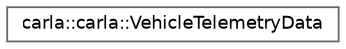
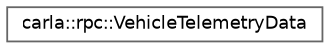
node "carla::carla::VehicleTelemetryData": label "carla::carla::VehicleTelemetryData" -> "carla::rpc::VehicleTelemetryData"
